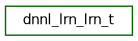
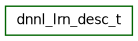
node "dnnl_lrn_lrn_t": label "dnnl_lrn_lrn_t" -> "dnnl_lrn_desc_t"
